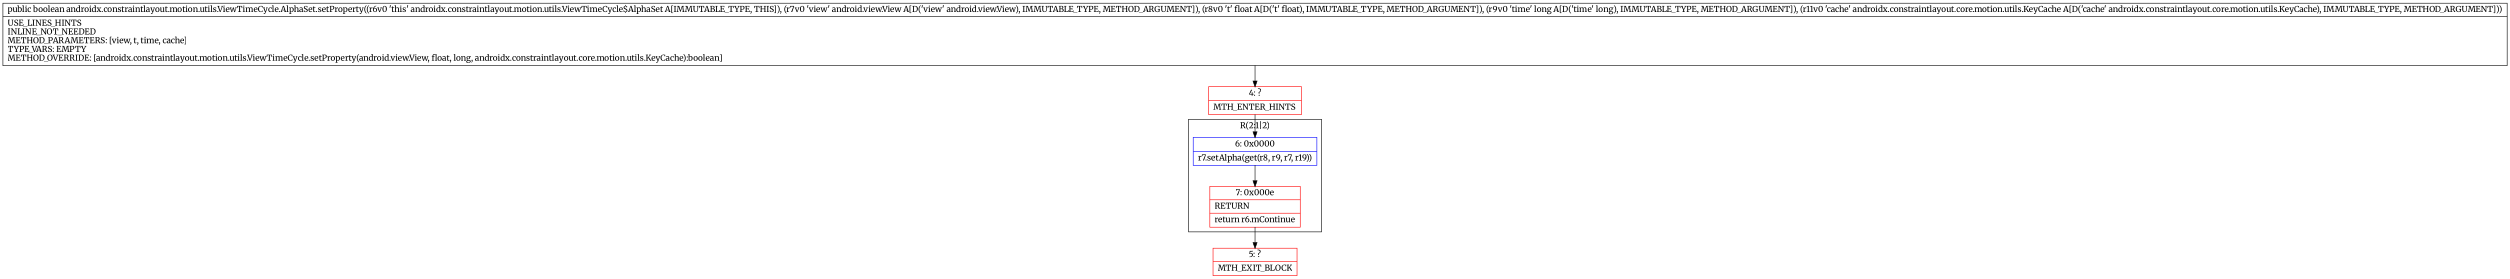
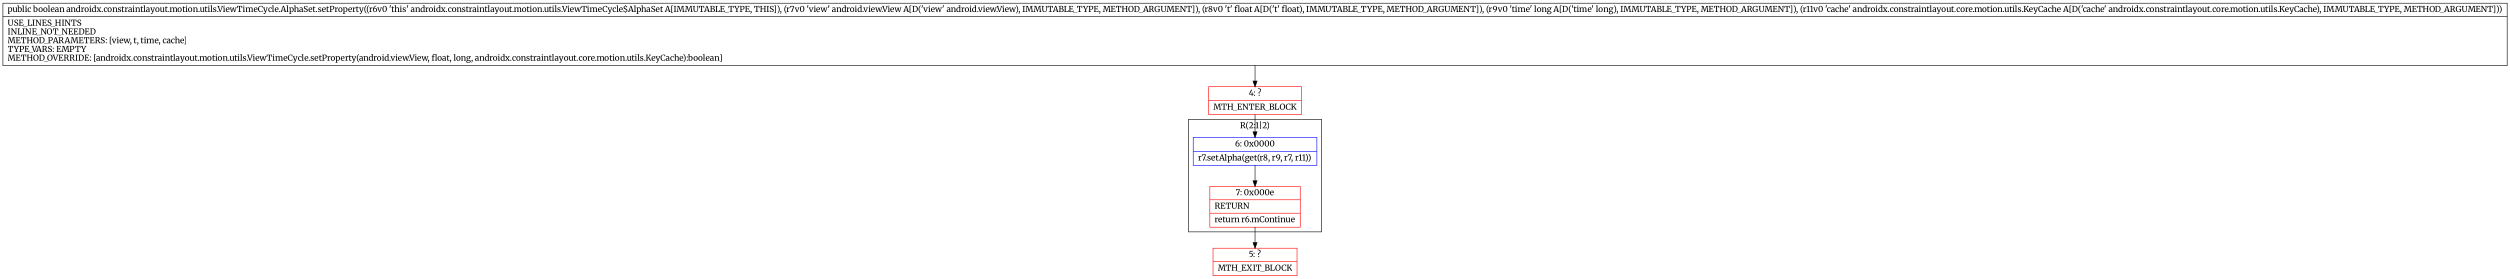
node "4: ?": text "MTH_ENTER_HINTS" -> "MTH_ENTER_BLOCK"
node "6: 0x0000": text "r7.setAlpha(get(r8, r9, r7, r19))" -> "r7.setAlpha(get(r8, r9, r7, r11))"
